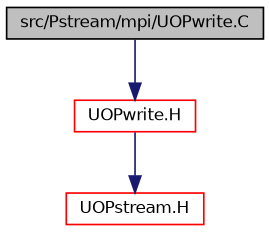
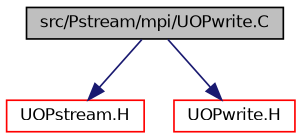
edge "UOPwrite.H" -> "UOPstream.H": now "src/Pstream/mpi/UOPwrite.C" -> "UOPstream.H"
